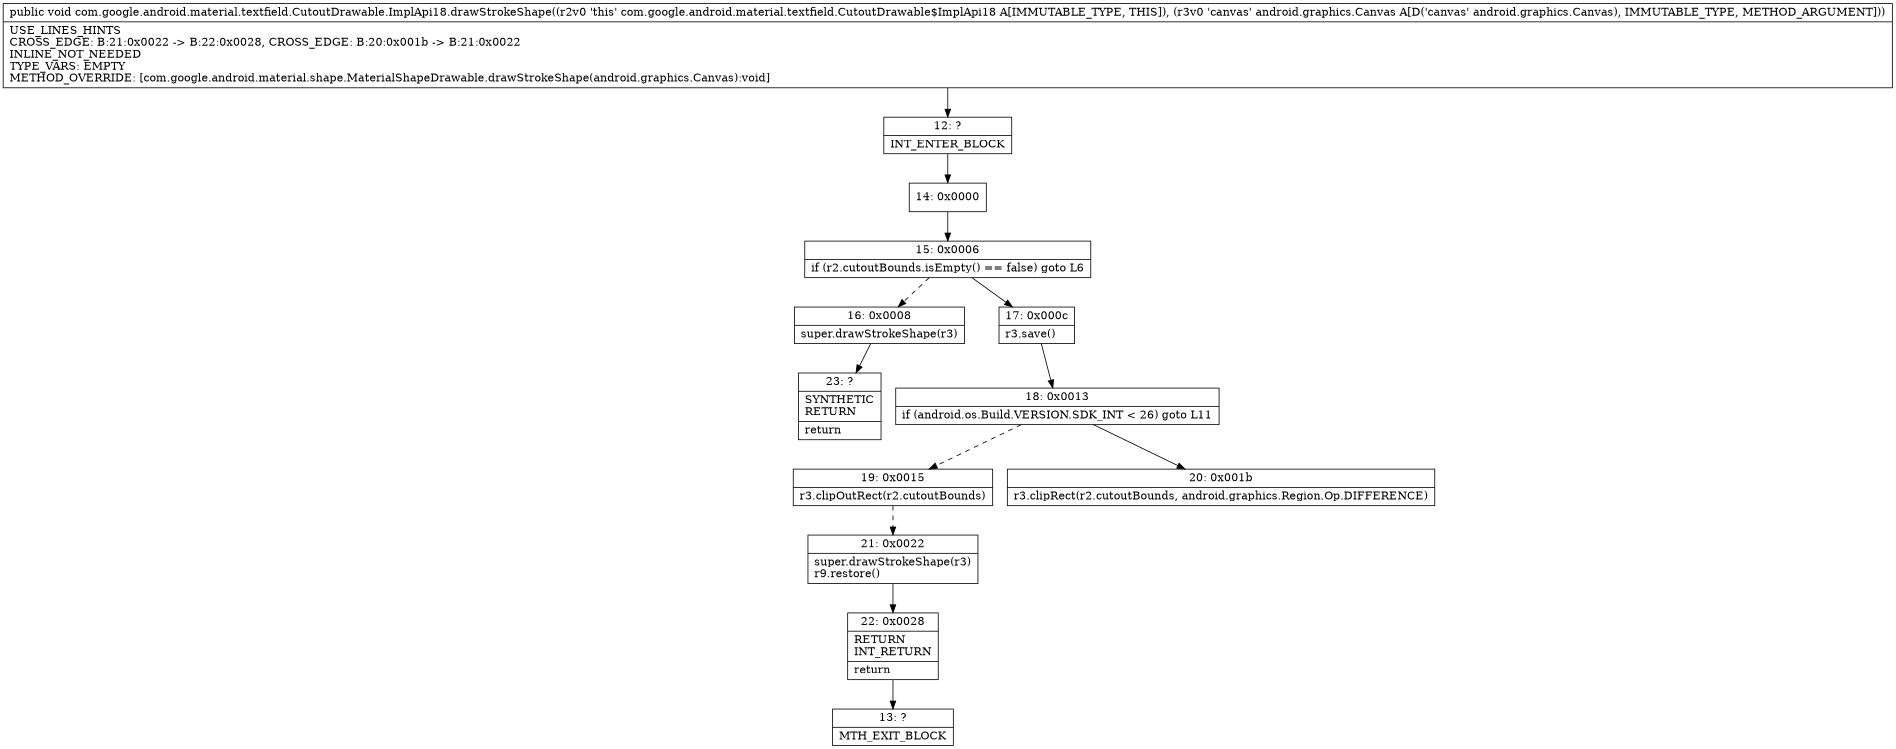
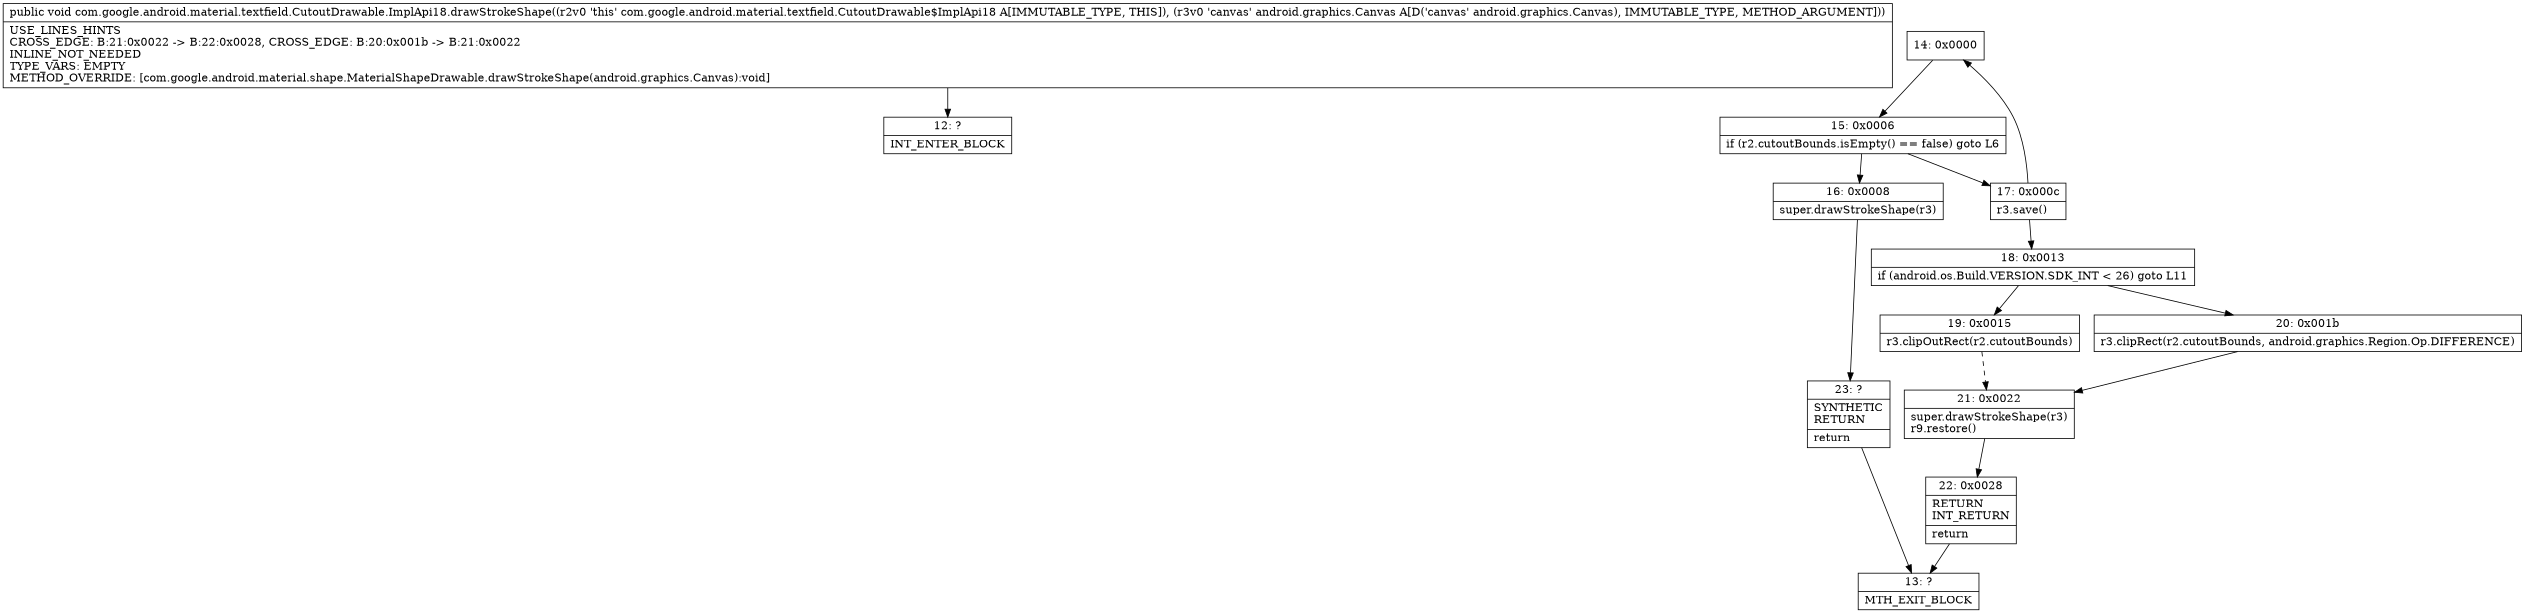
edge "12: ?" -> "14: 0x0000": now "17: 0x000c" -> "14: 0x0000"
edge "15: 0x0006" -> "16: 0x0008": style dashed -> solid
edge "20: 0x001b" -> "21: 0x0022": added
edge "18: 0x0013" -> "19: 0x0015": style dashed -> solid
edge "23: ?" -> "13: ?": added
